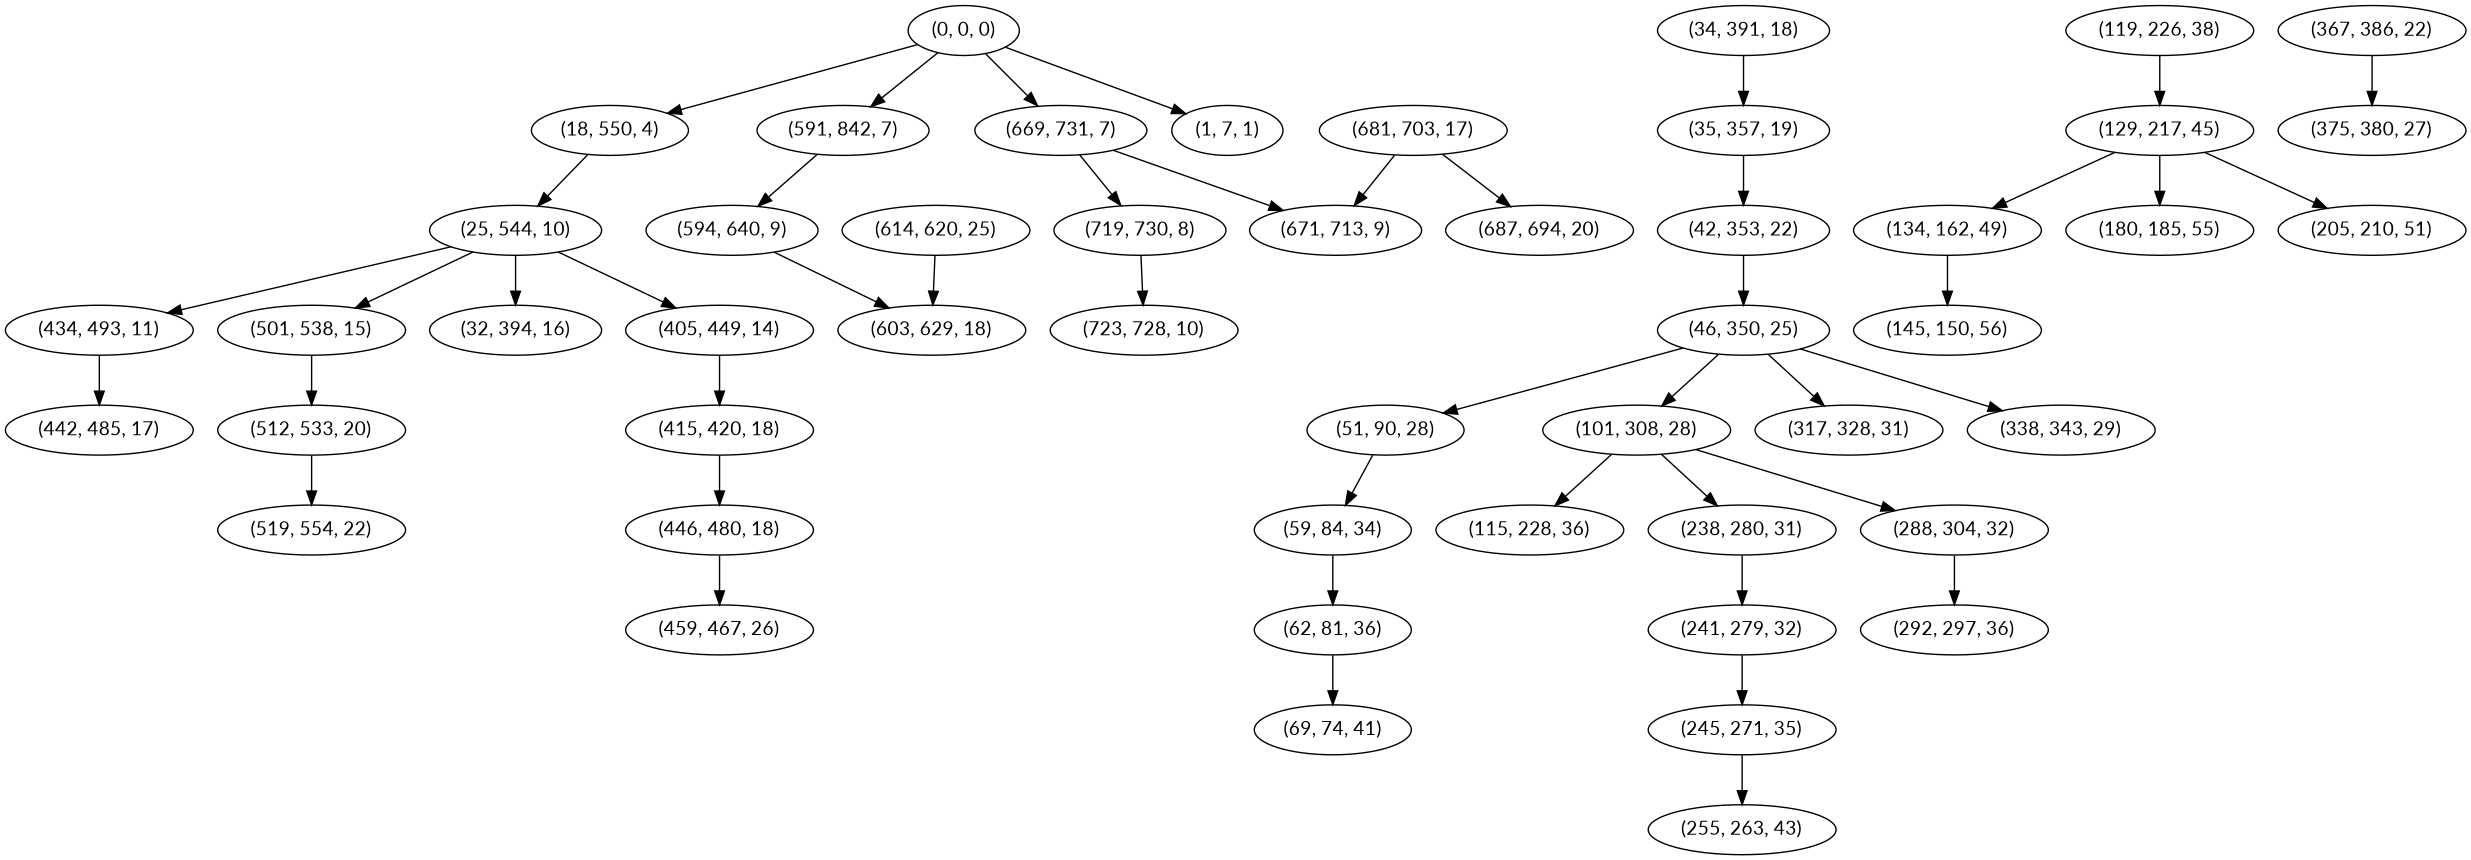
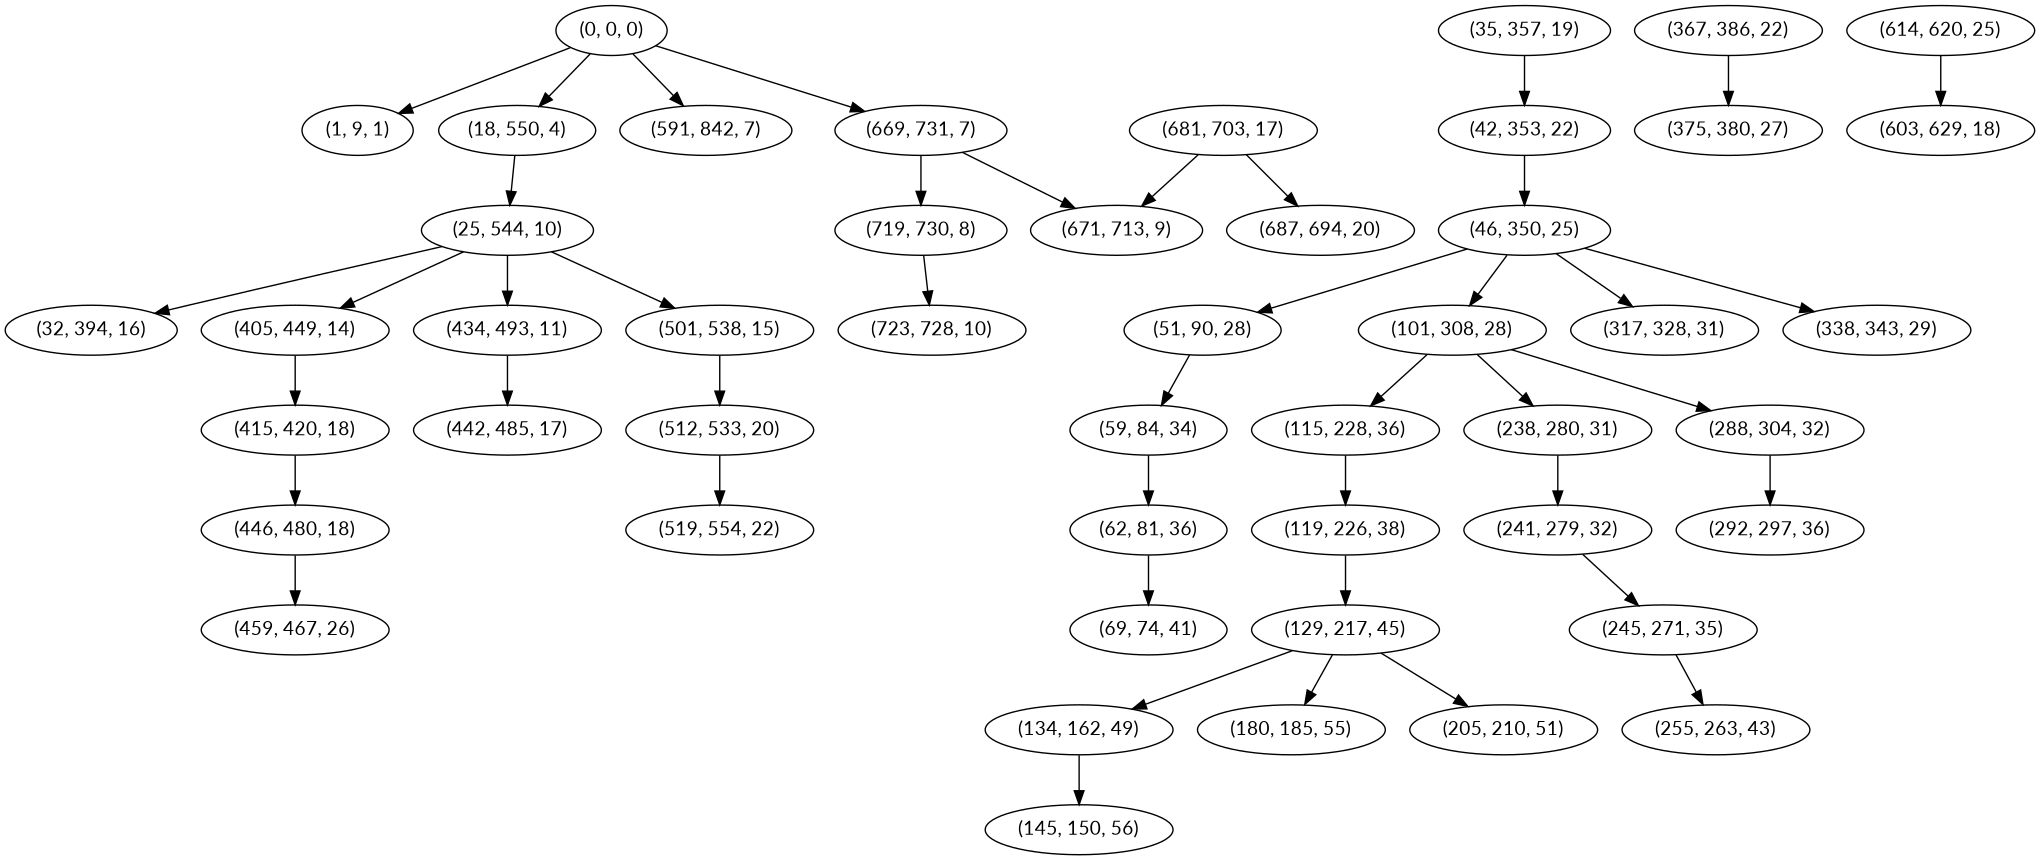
node "(34, 391, 18)": removed
node "(1, 7, 1)": label "(1, 7, 1)" -> "(1, 9, 1)"
node "(594, 640, 9)": removed
edge "(115, 228, 36)" -> "(119, 226, 38)": added
